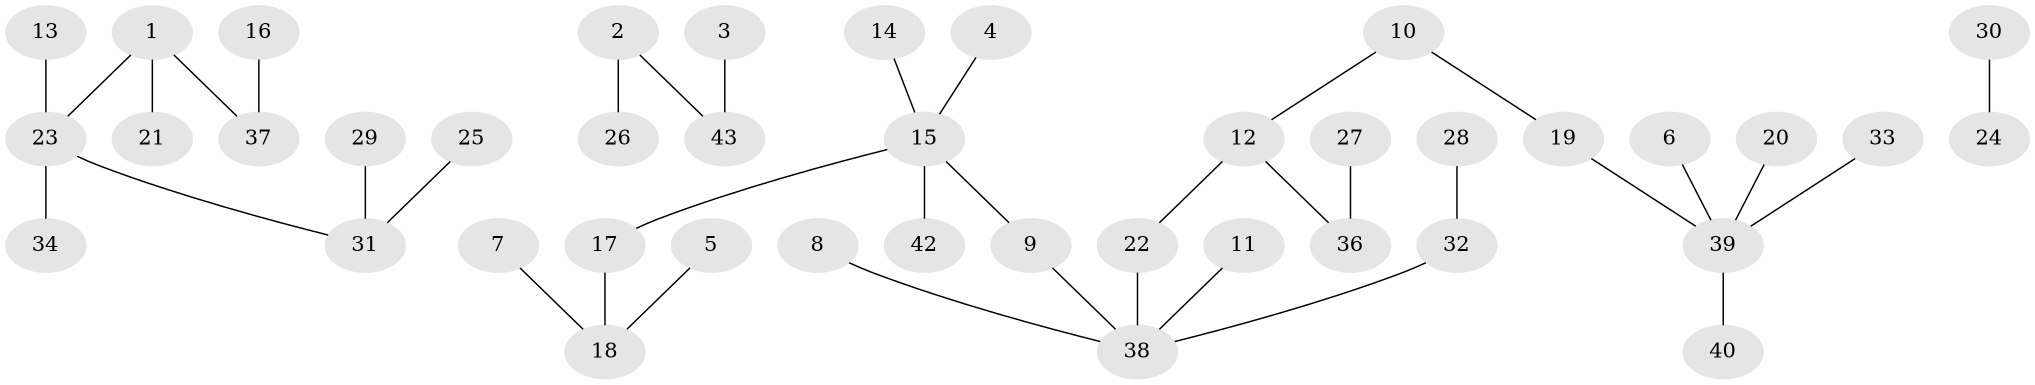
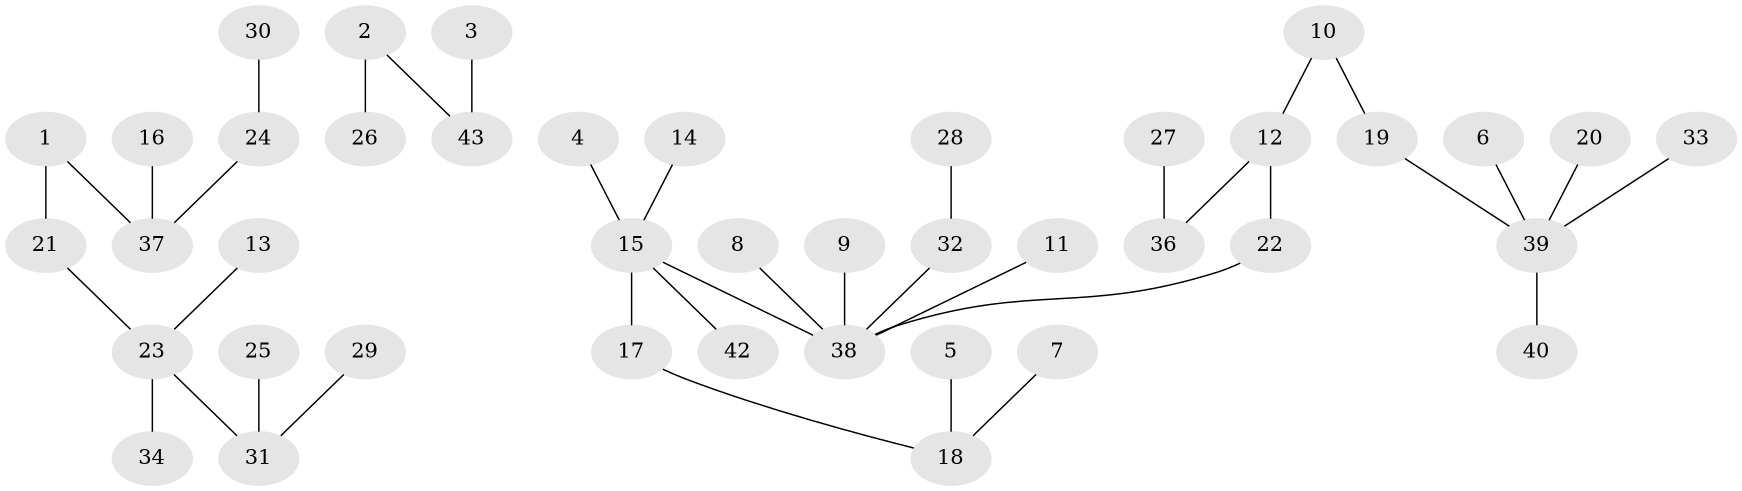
edge "1" -- "23": now "21" -- "23"
edge "24" -- "37": added
edge "15" -- "9": now "15" -- "38"
